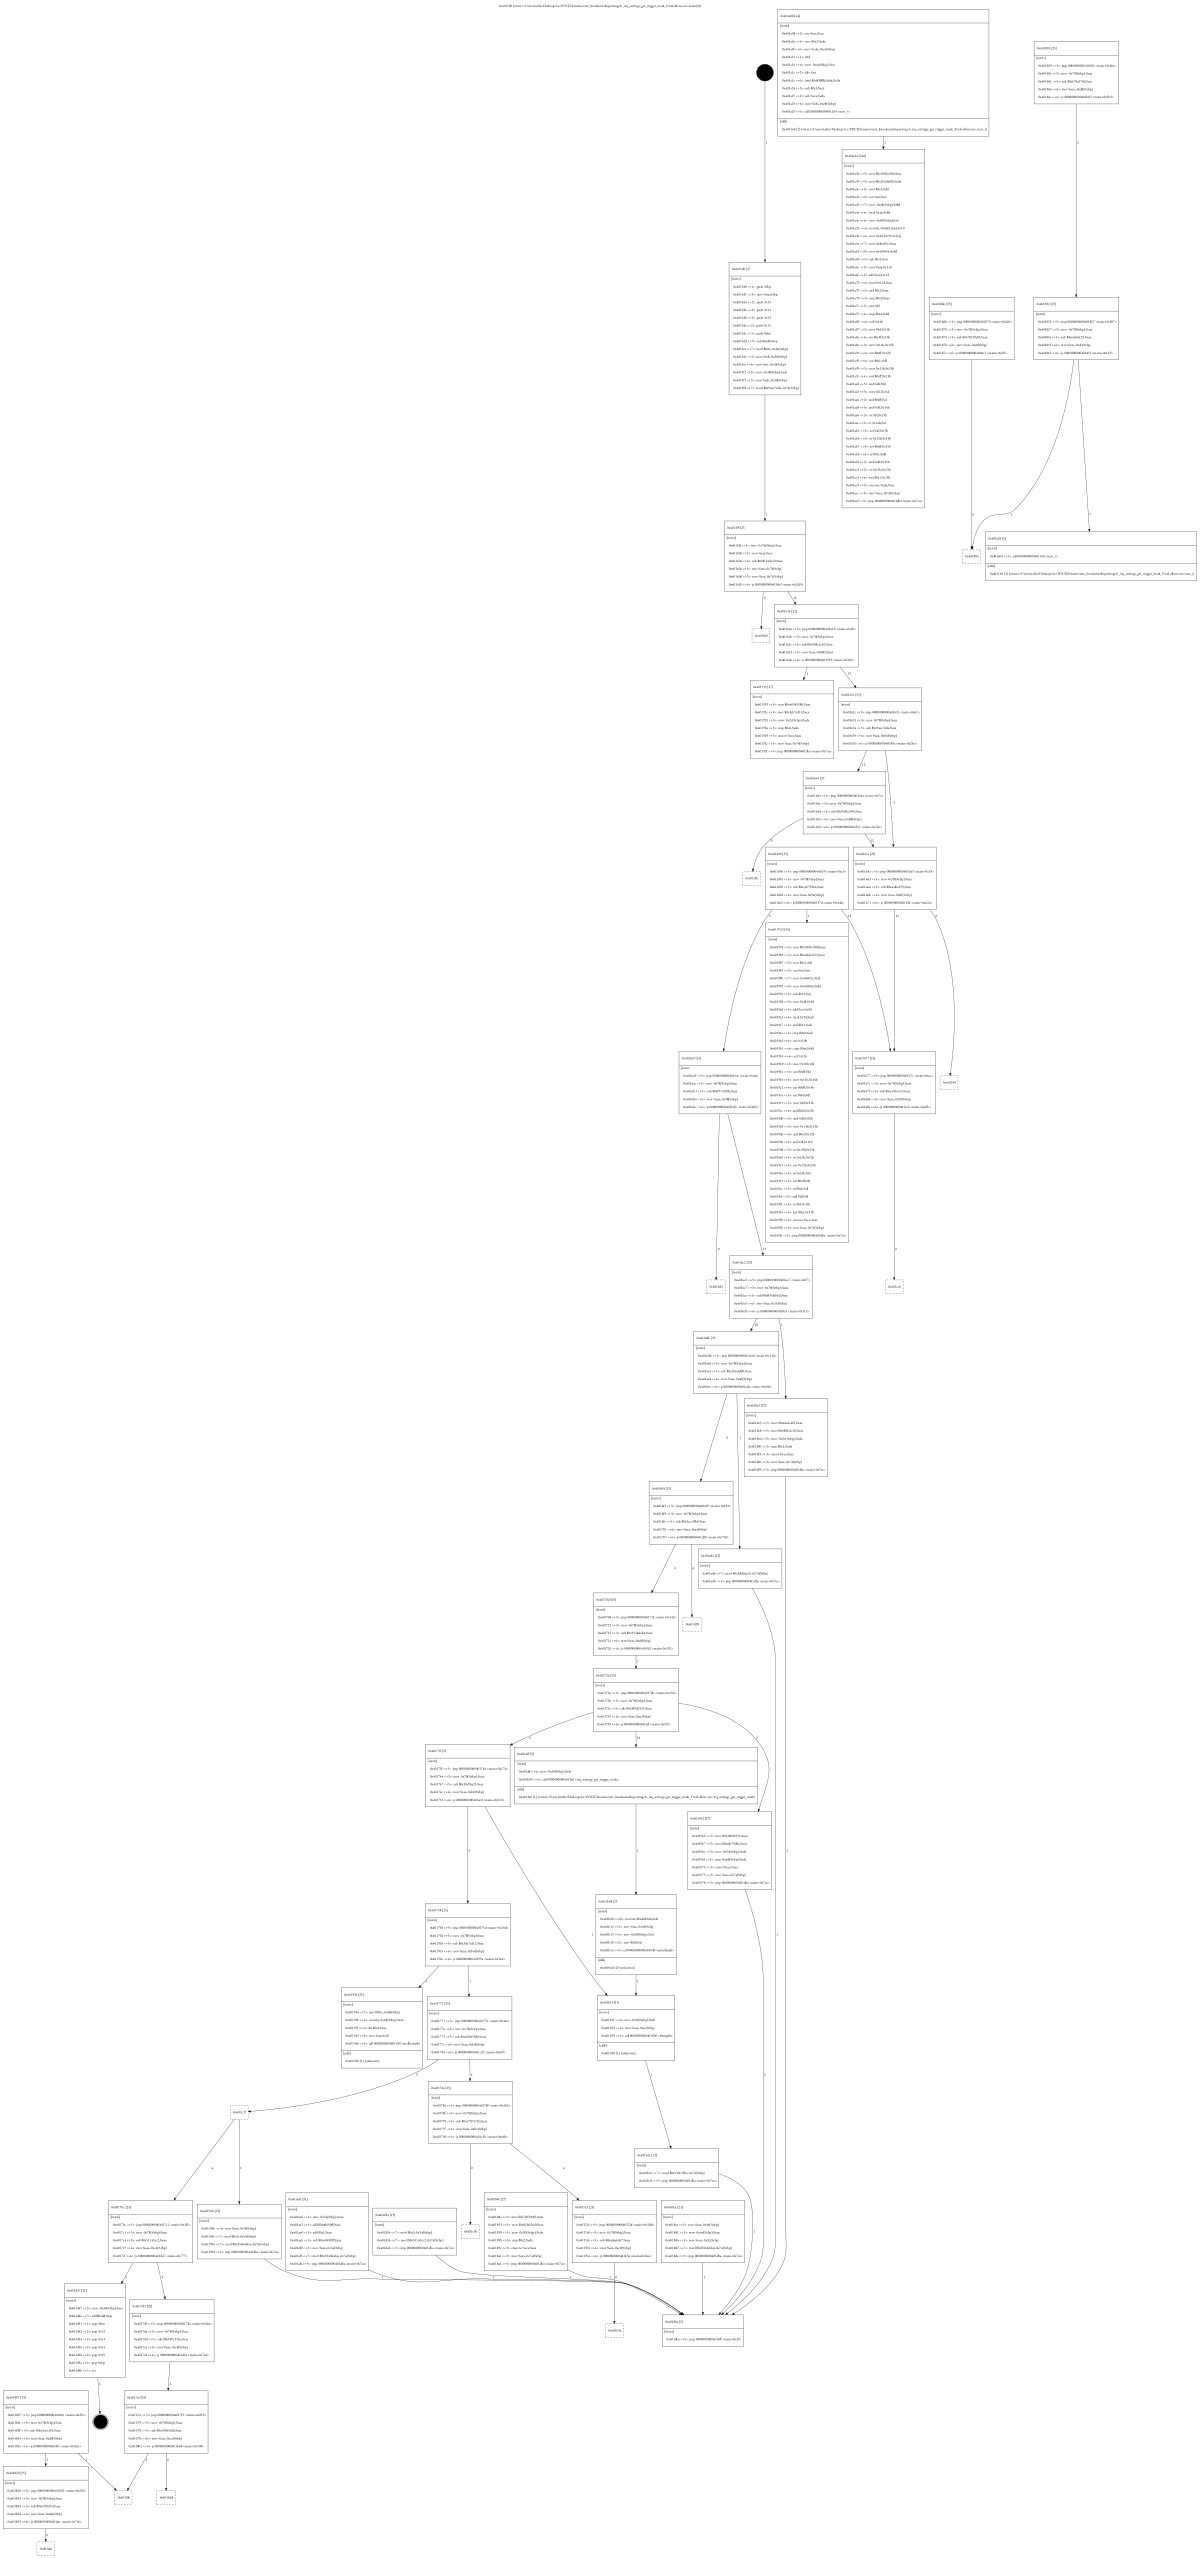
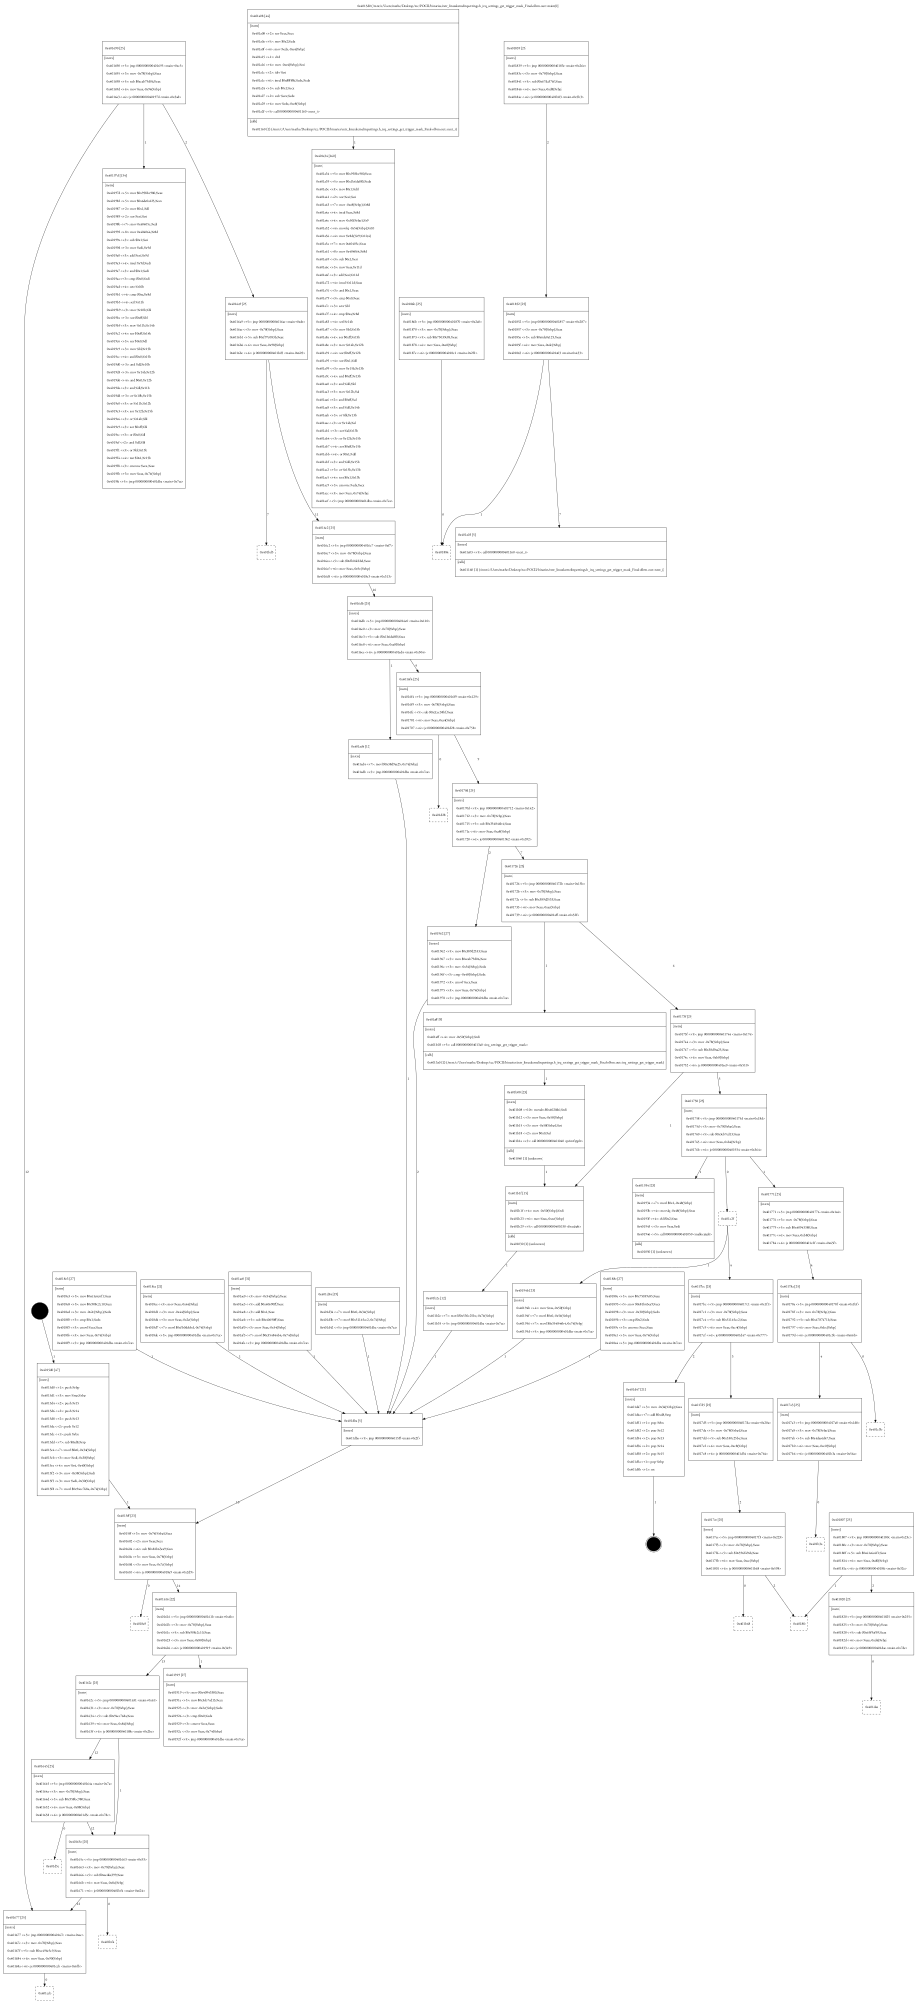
edge "0x4016a9 [25]" -> "0x401bd5": label " 0" -> " 7"
edge "0x4016c2 [25]" -> "0x4018e3 [27]": removed, label "1"
edge "0x401dba [5]" -> "0x4015ff [23]": added, label "13"
edge "0x401726 [25]" -> "0x401962 [27]": now "0x40170d [25]" -> "0x401962 [27]"
edge "0x401726 [25]" -> "0x401aff [9]": label " 14" -> " 1"
edge "0x401771 [25]" -> "0x401c2f": now "0x401758 [25]" -> "0x401c2f"
